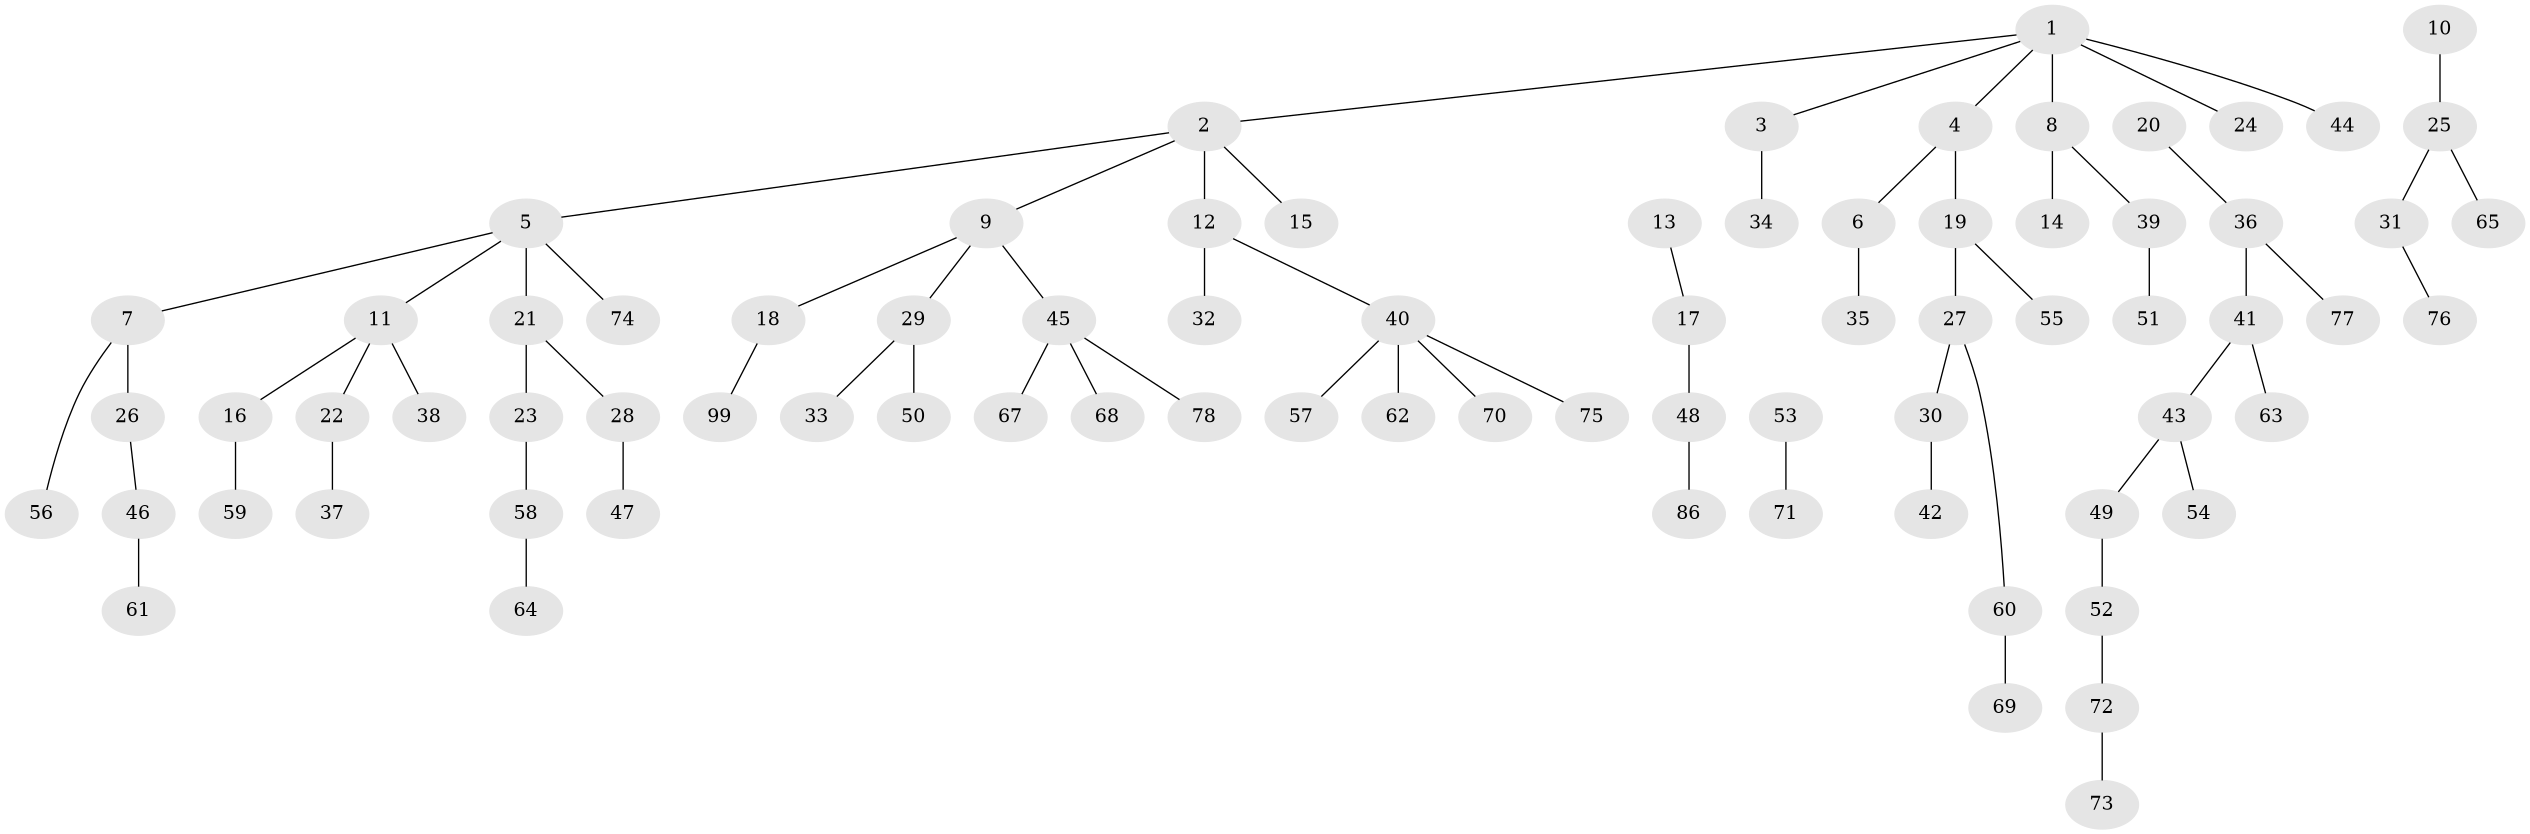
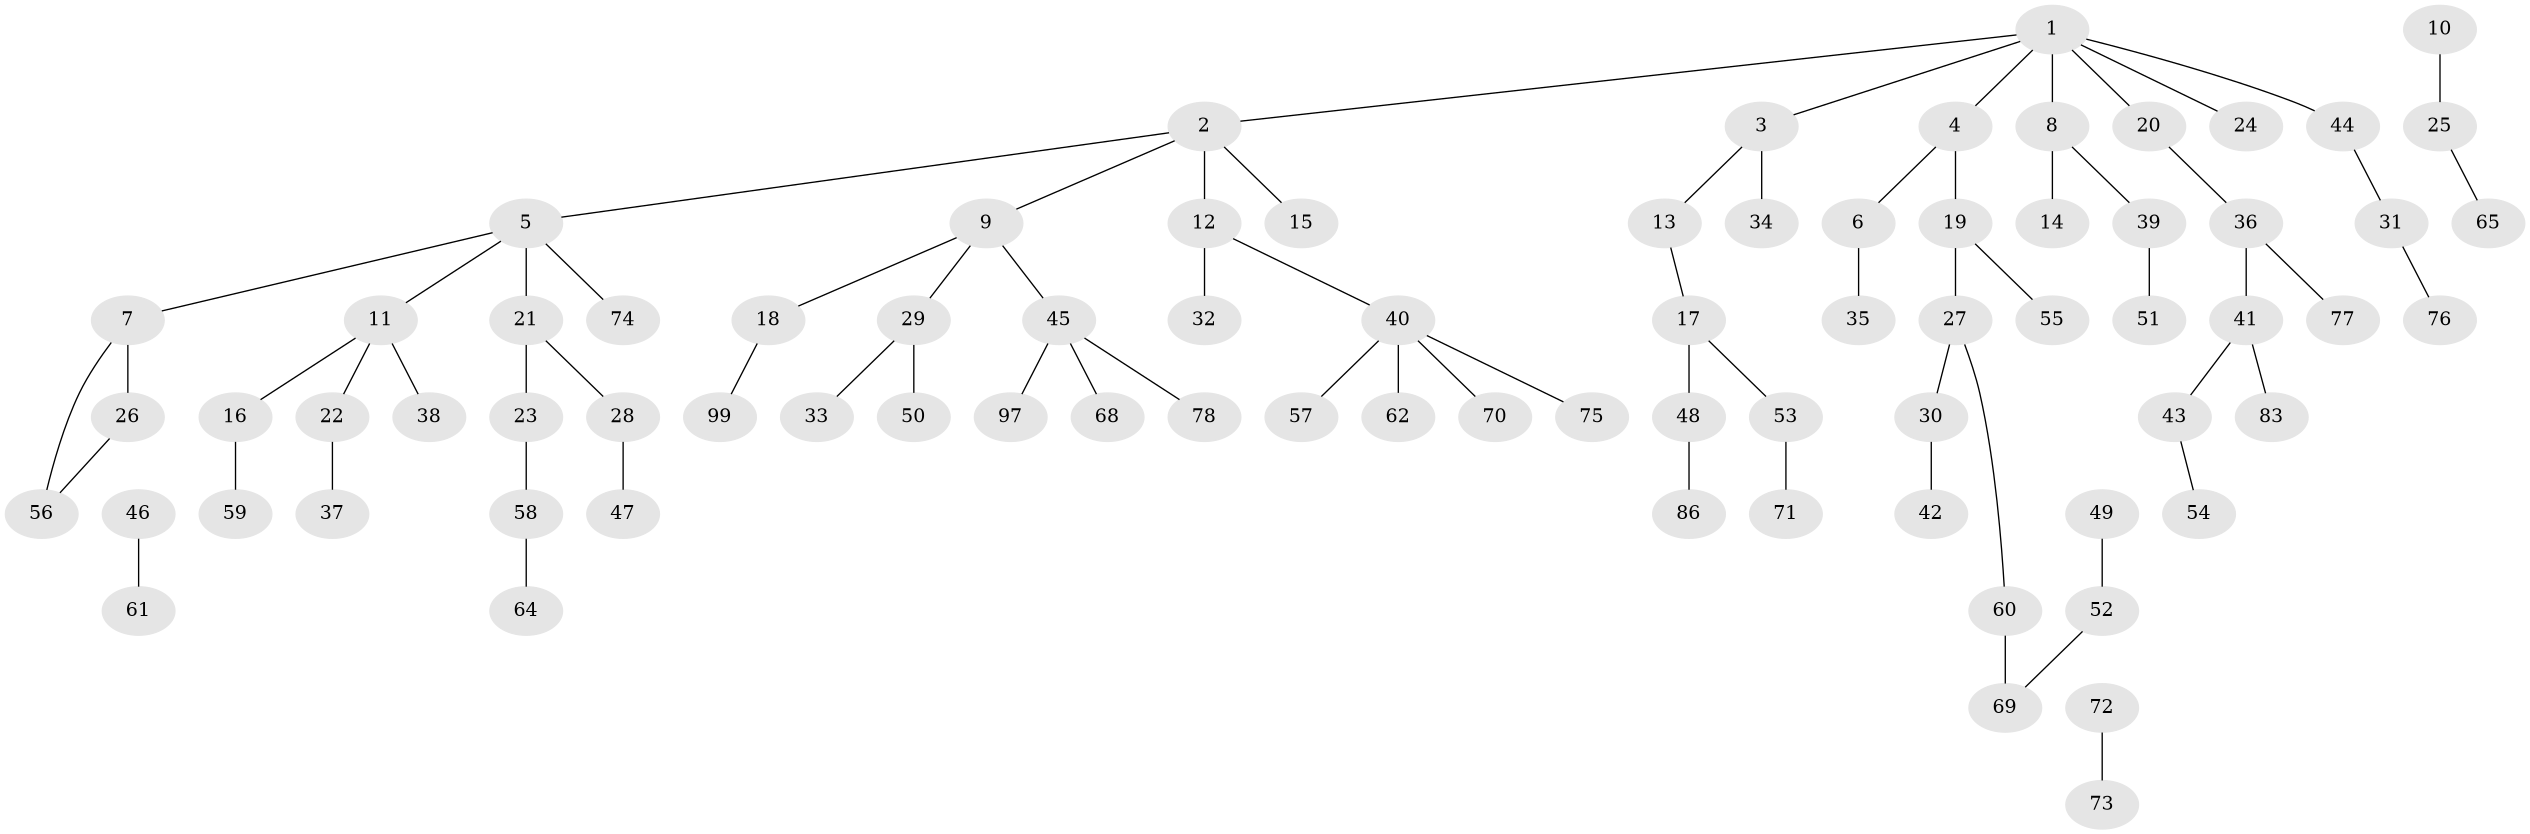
edge "1" -- "20": added
edge "3" -- "13": added
edge "25" -- "31": now "44" -- "31"
edge "17" -- "53": added
node "67": label "67" -> "97"
node "63": label "63" -> "83"
edge "26" -- "46": now "26" -- "56"
edge "43" -- "49": removed
edge "52" -- "72": now "52" -- "69"
